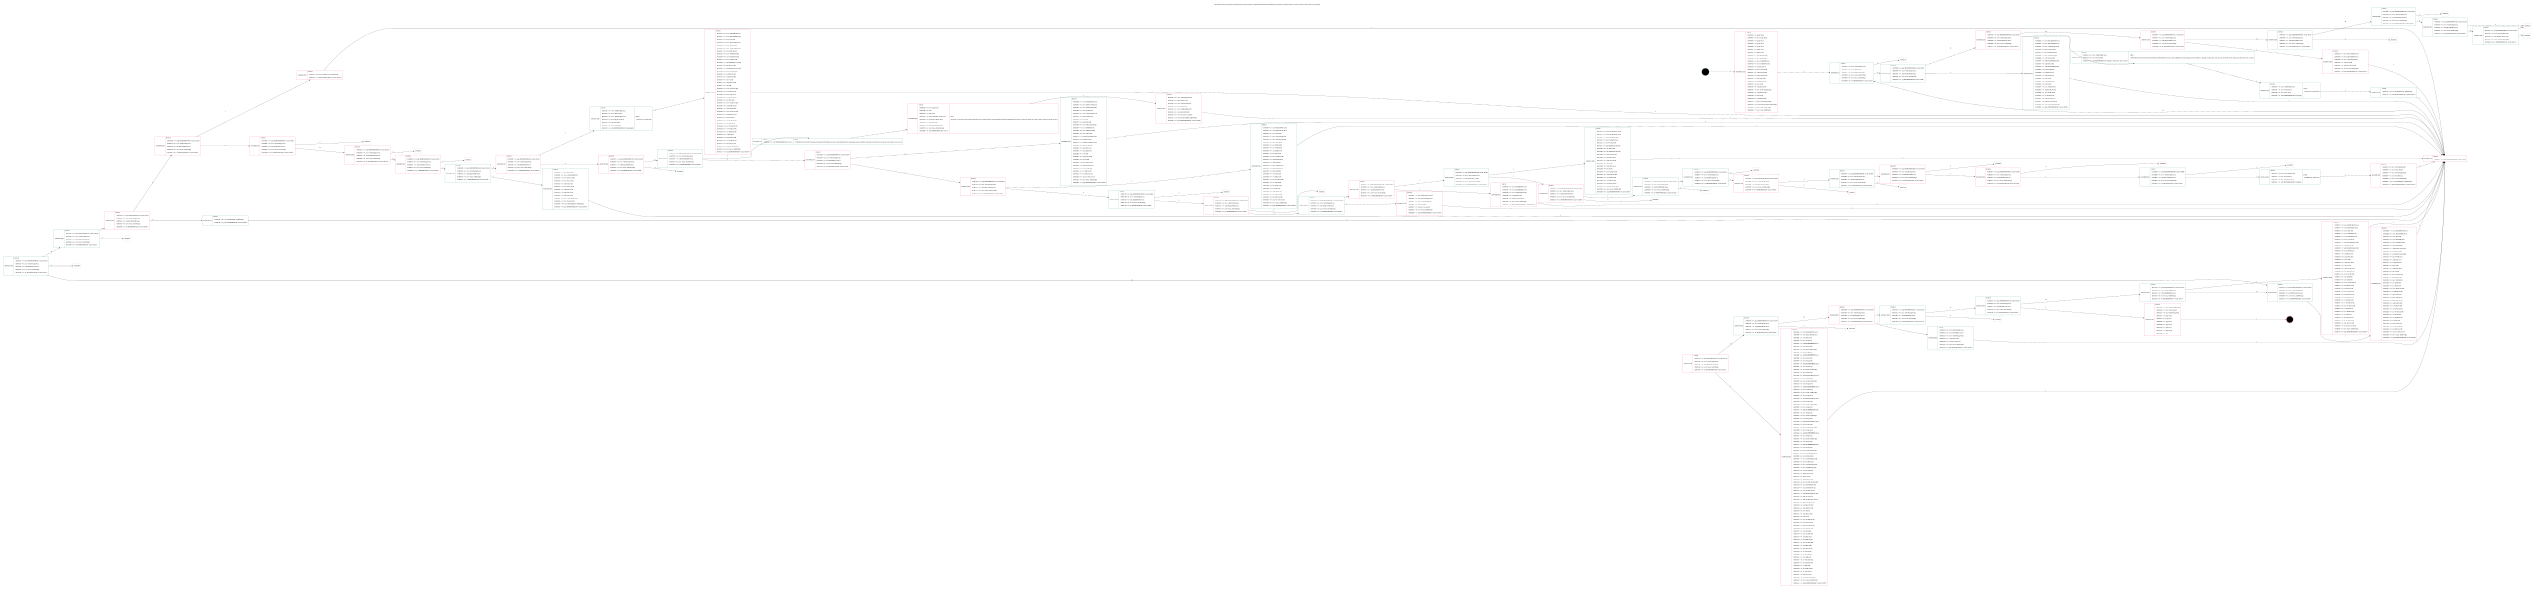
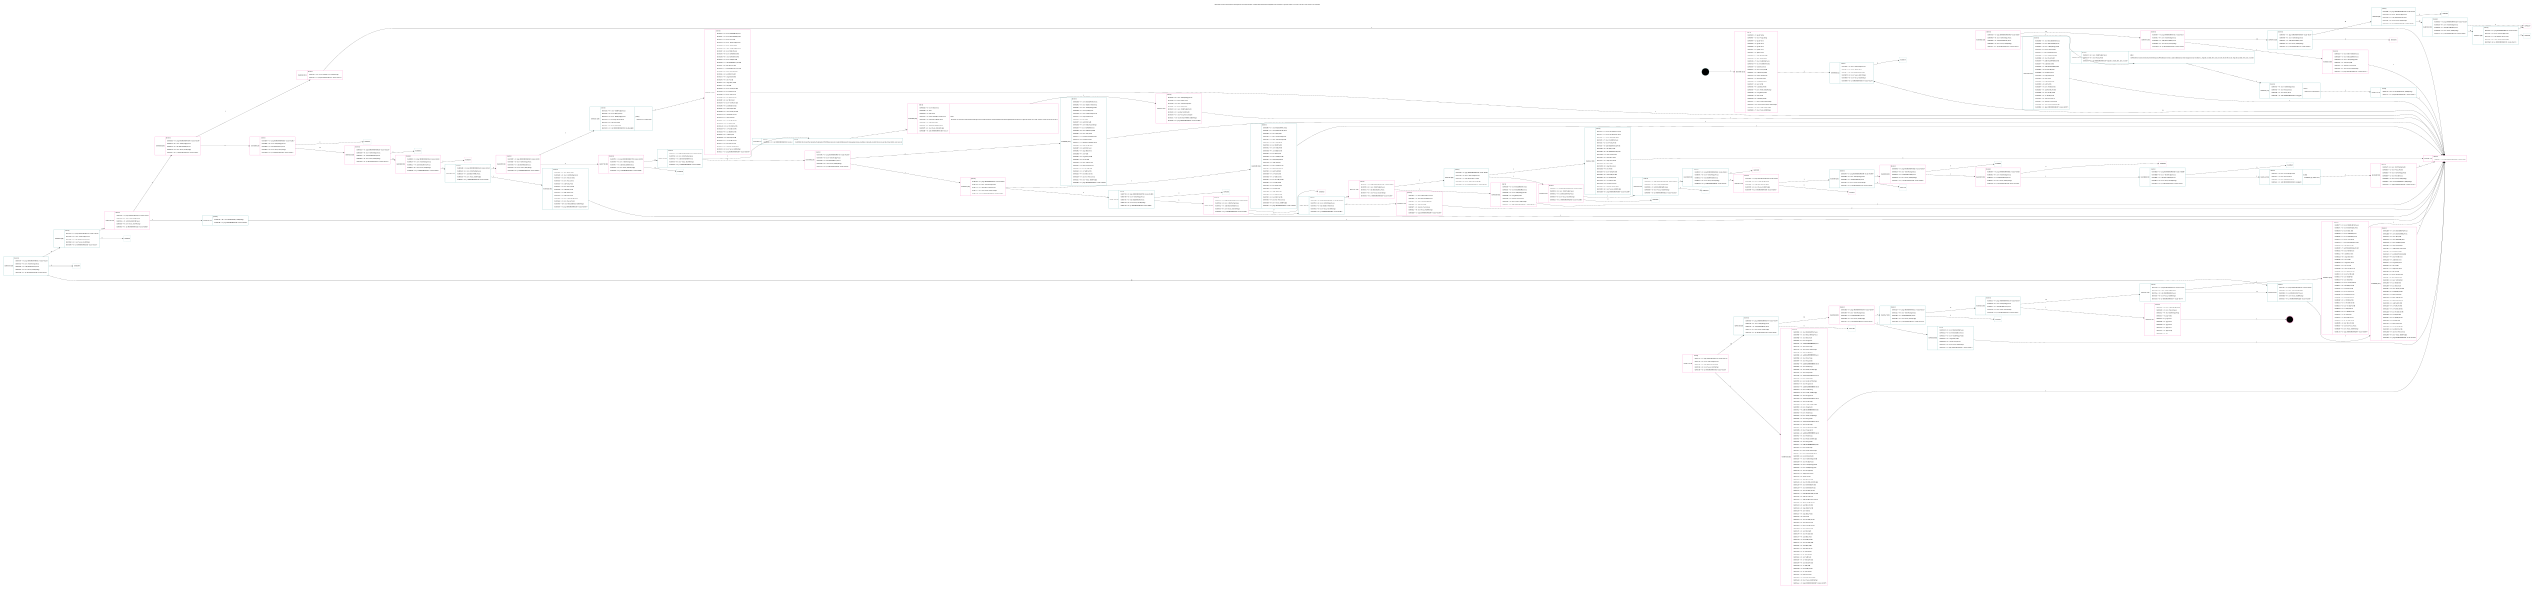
node "0x40148f [28]": removed
